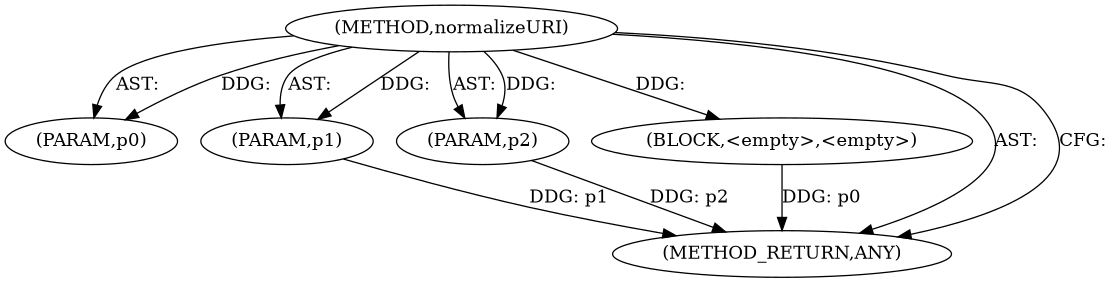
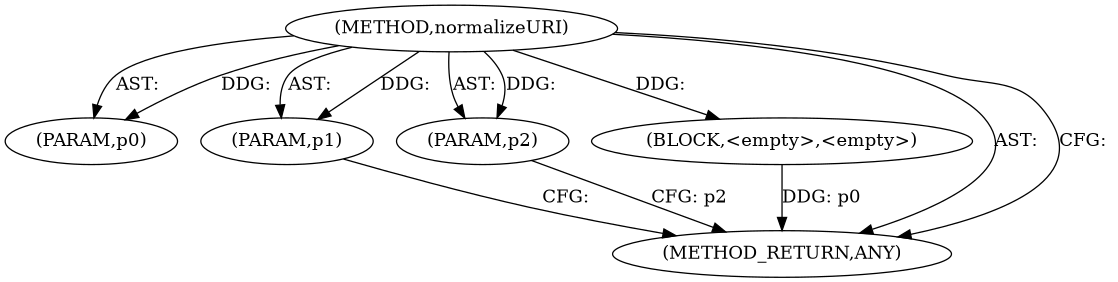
edge "(PARAM,p1)" -> "(METHOD_RETURN,ANY)": label "DDG: p1" -> "CFG: "
edge "(PARAM,p2)" -> "(METHOD_RETURN,ANY)": label "DDG: p2" -> "CFG: p2"
